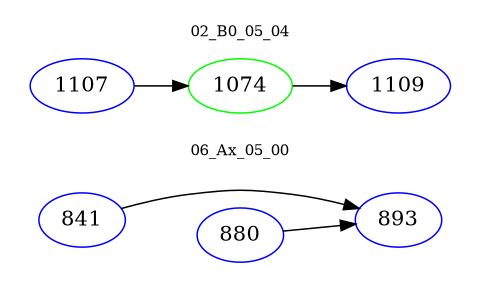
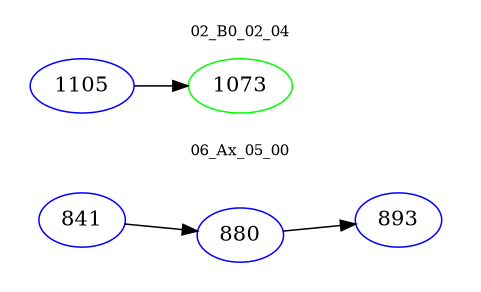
cluster "02_B0_05_04": label "02_B0_05_04" -> "02_B0_02_04"
node "1107": label "1107" -> "1105"
node "1074": label "1074" -> "1073"
node "1109": removed
edge "841" -> "893": now "841" -> "880"
